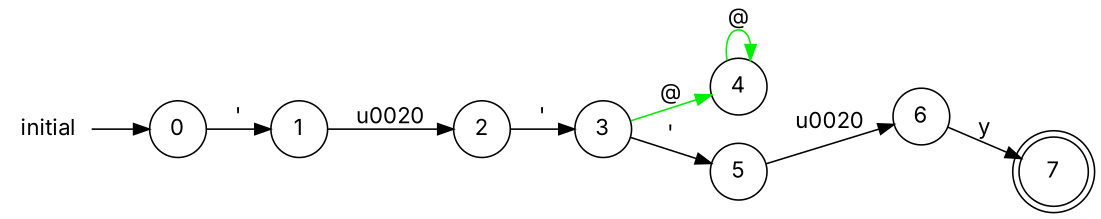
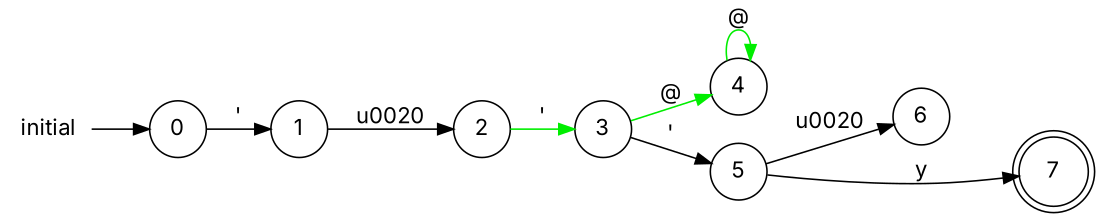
edge "2" -> "3": color black -> green2
edge "6" -> "7": now "5" -> "7"
